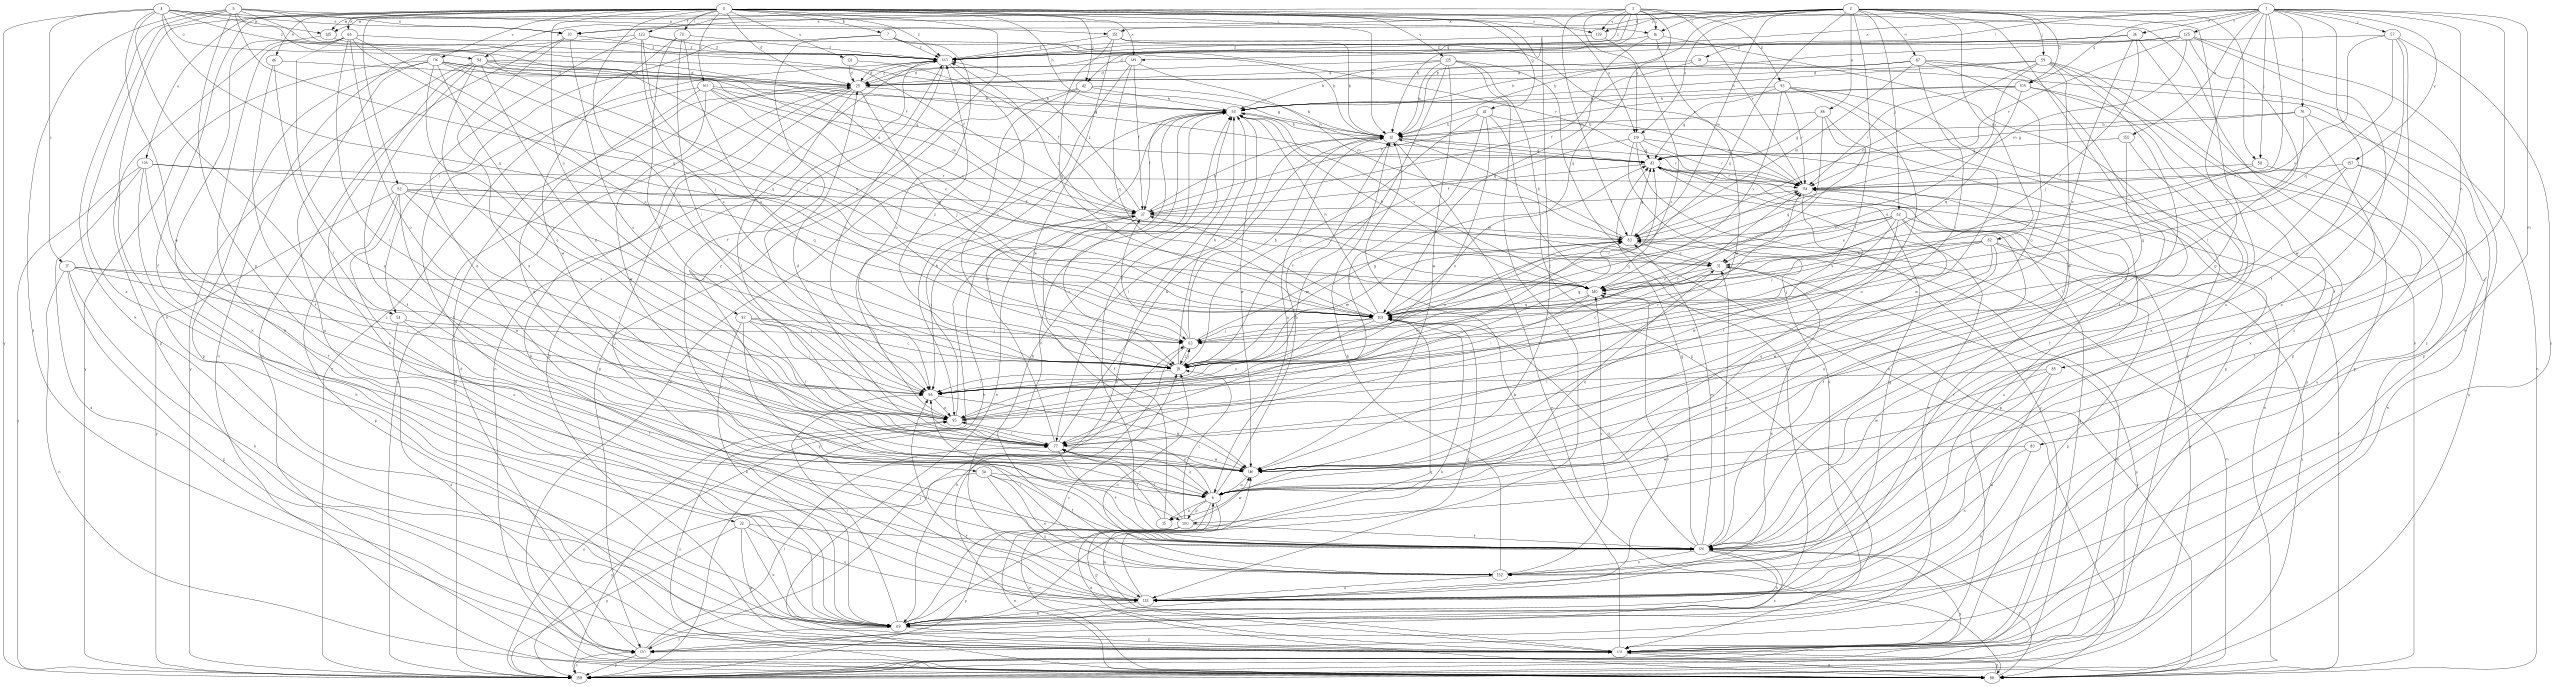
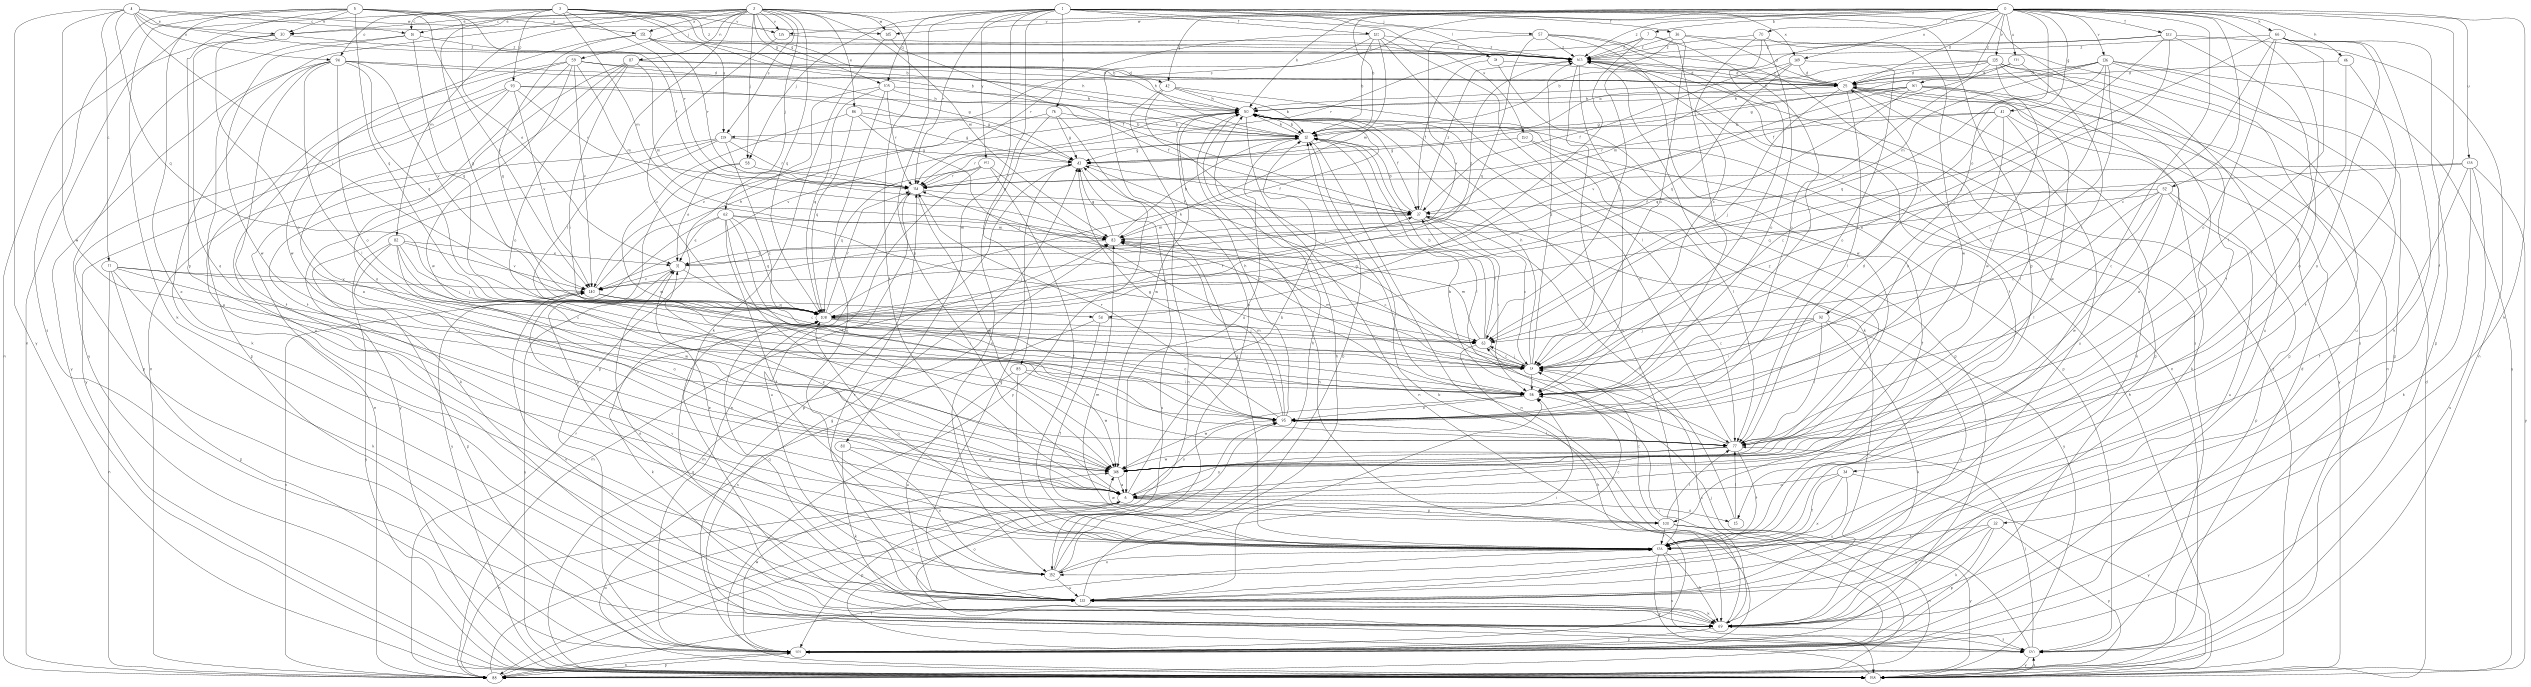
edge "0" -> "56": now "131" -> "56"
edge "52" -> "158": removed, label "y"
